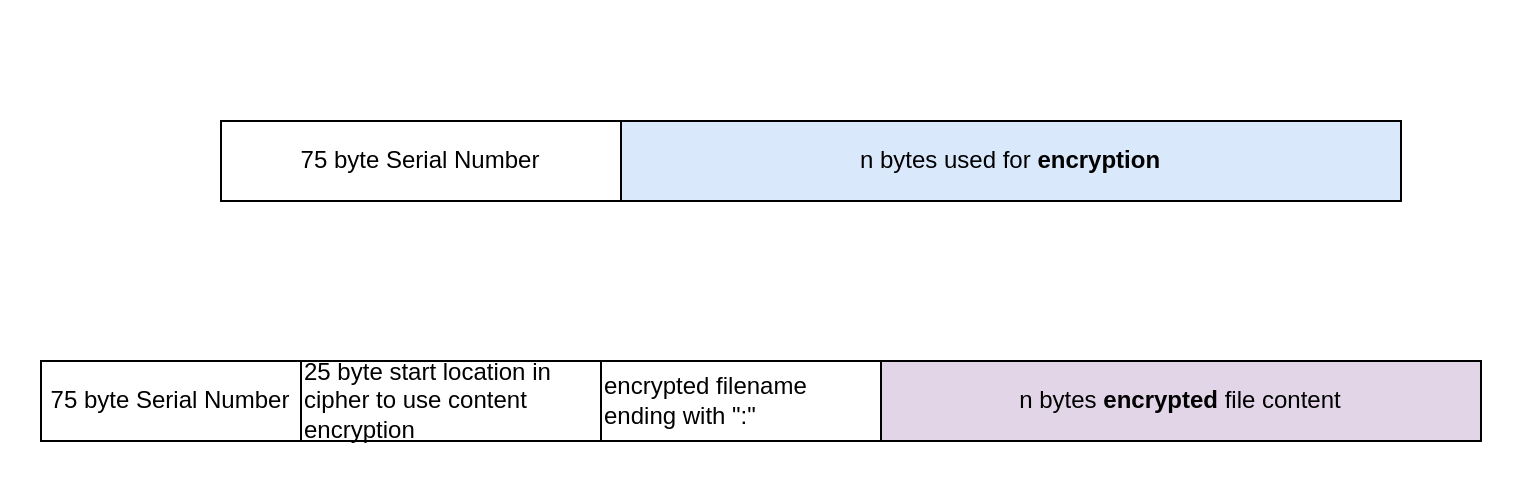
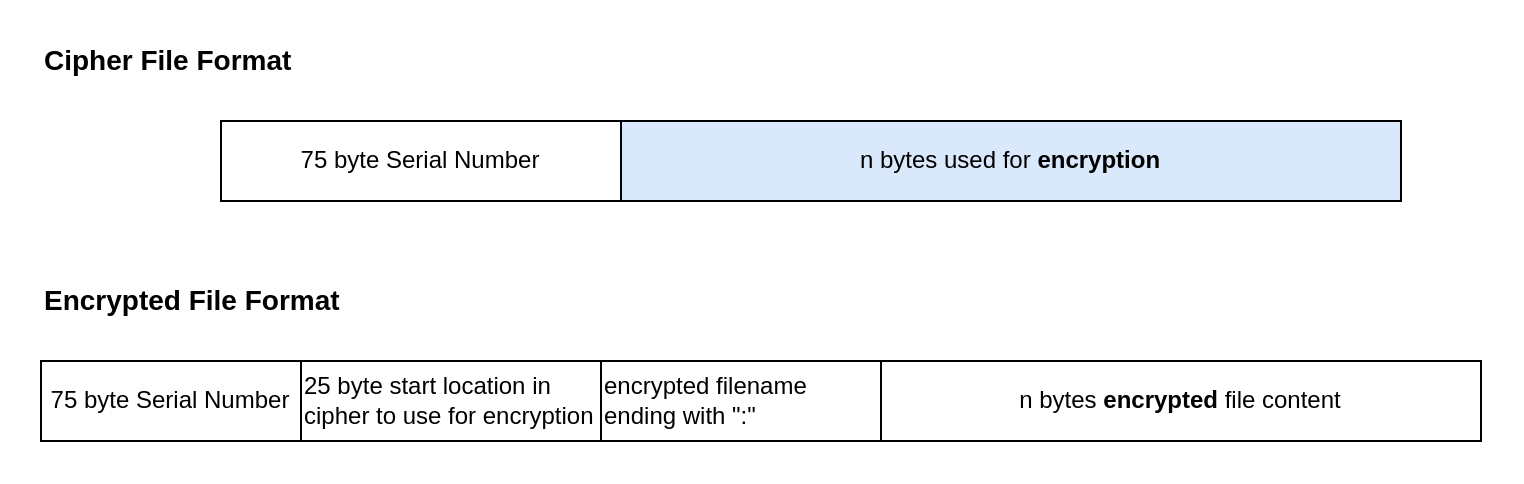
node "Cipher File Format": added
node "Encrypted File Format": added
node "25 byte start location in cipher to use content encryption": label "25 byte start location in cipher to use content encryption" -> "25 byte start location in cipher to use for encryption"
node "n bytes encrypted file content": fillcolor #e1d5e7 -> #ffffff
